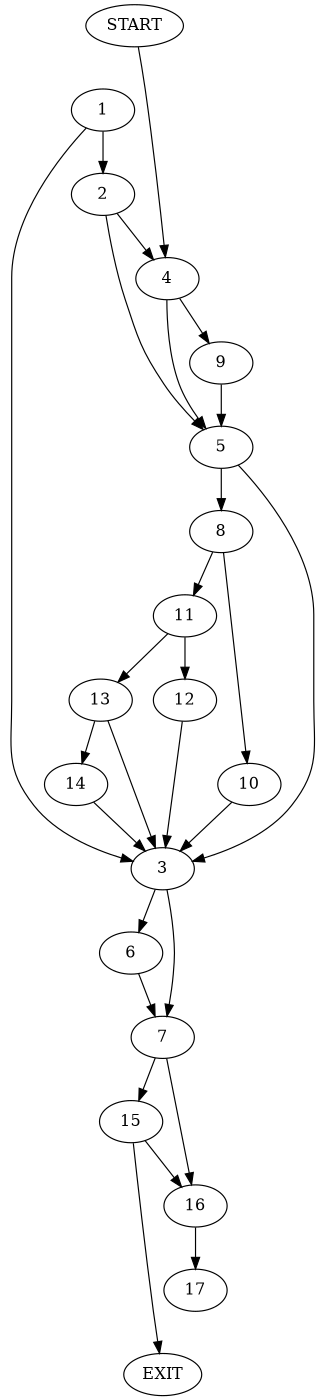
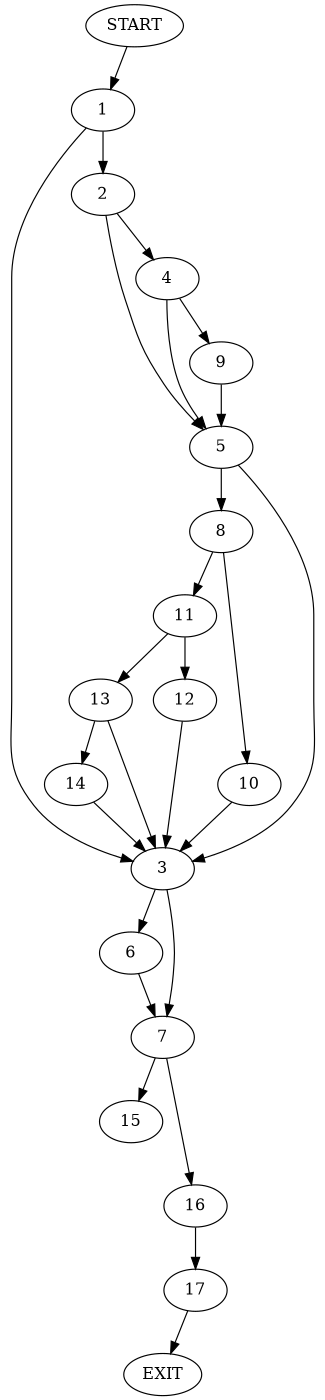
edge "START" -> "4": now "START" -> "1"
edge "15" -> "16": removed
edge "15" -> "EXIT": now "17" -> "EXIT"
